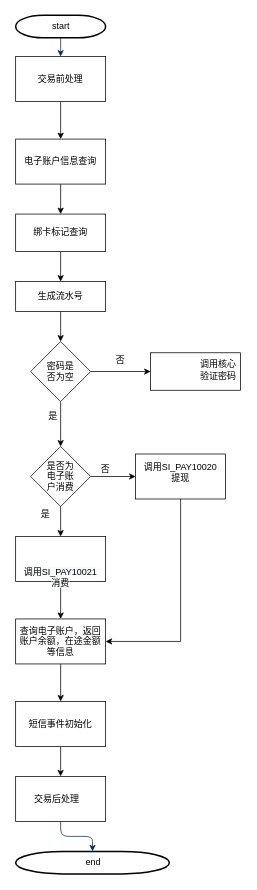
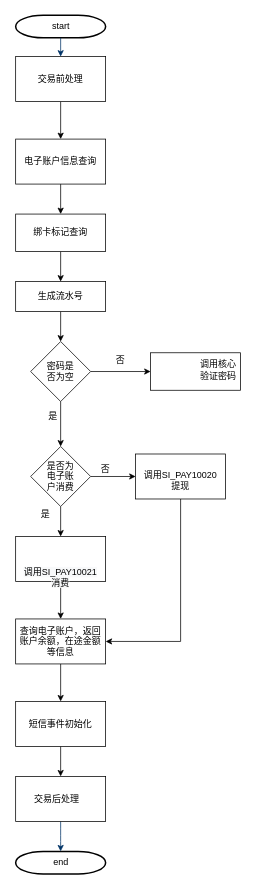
node "调用SI_PAY10020提现": moved (180, 473) -> (180, 480)
node "end": size 154x23 -> 90x23
